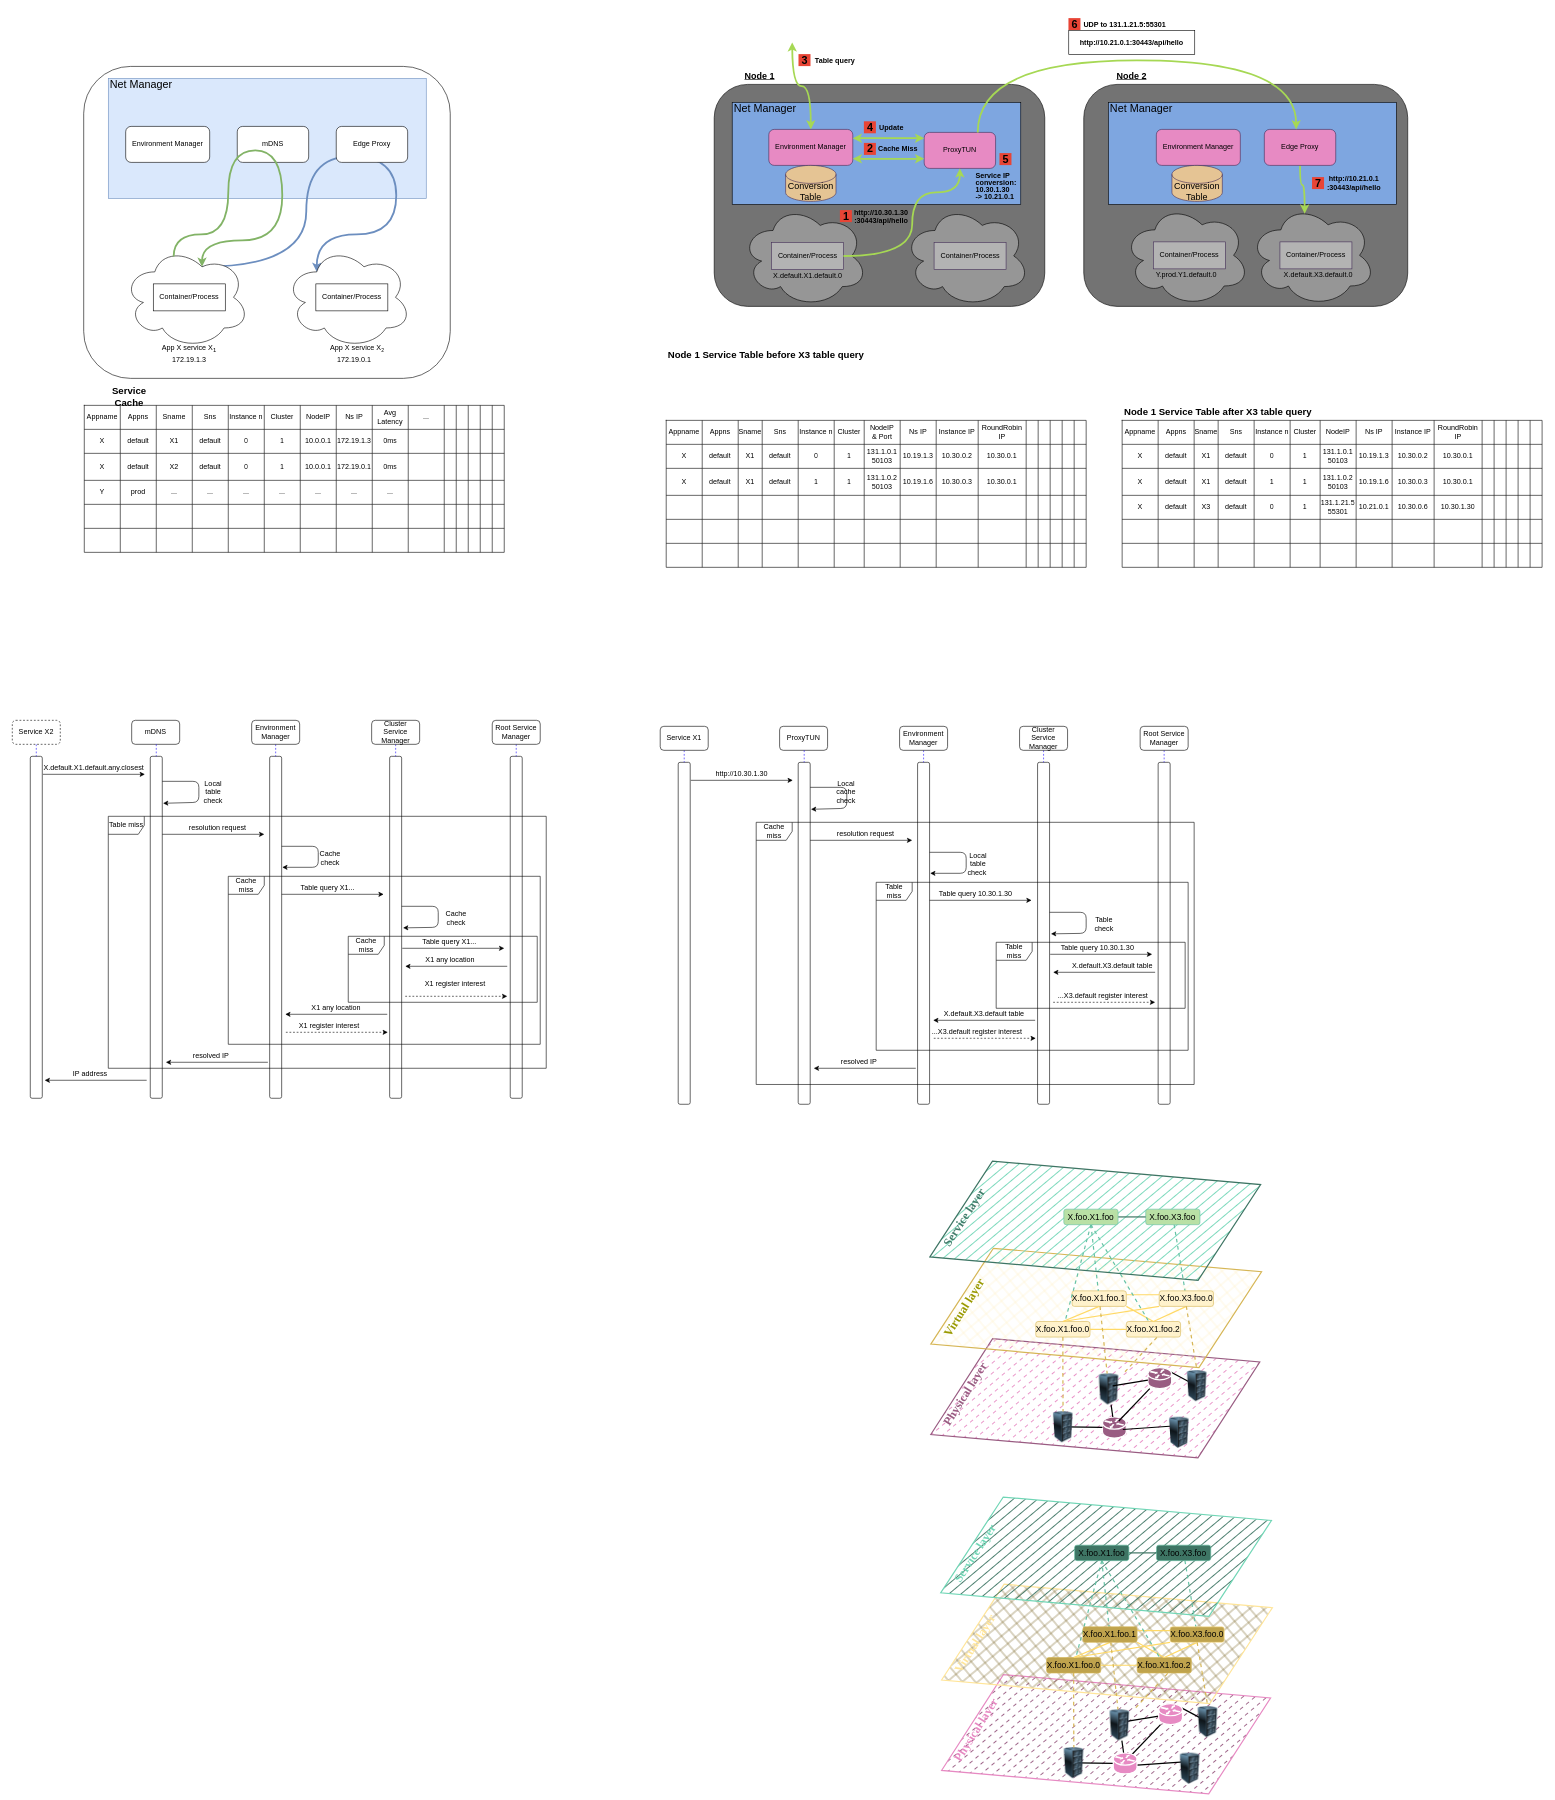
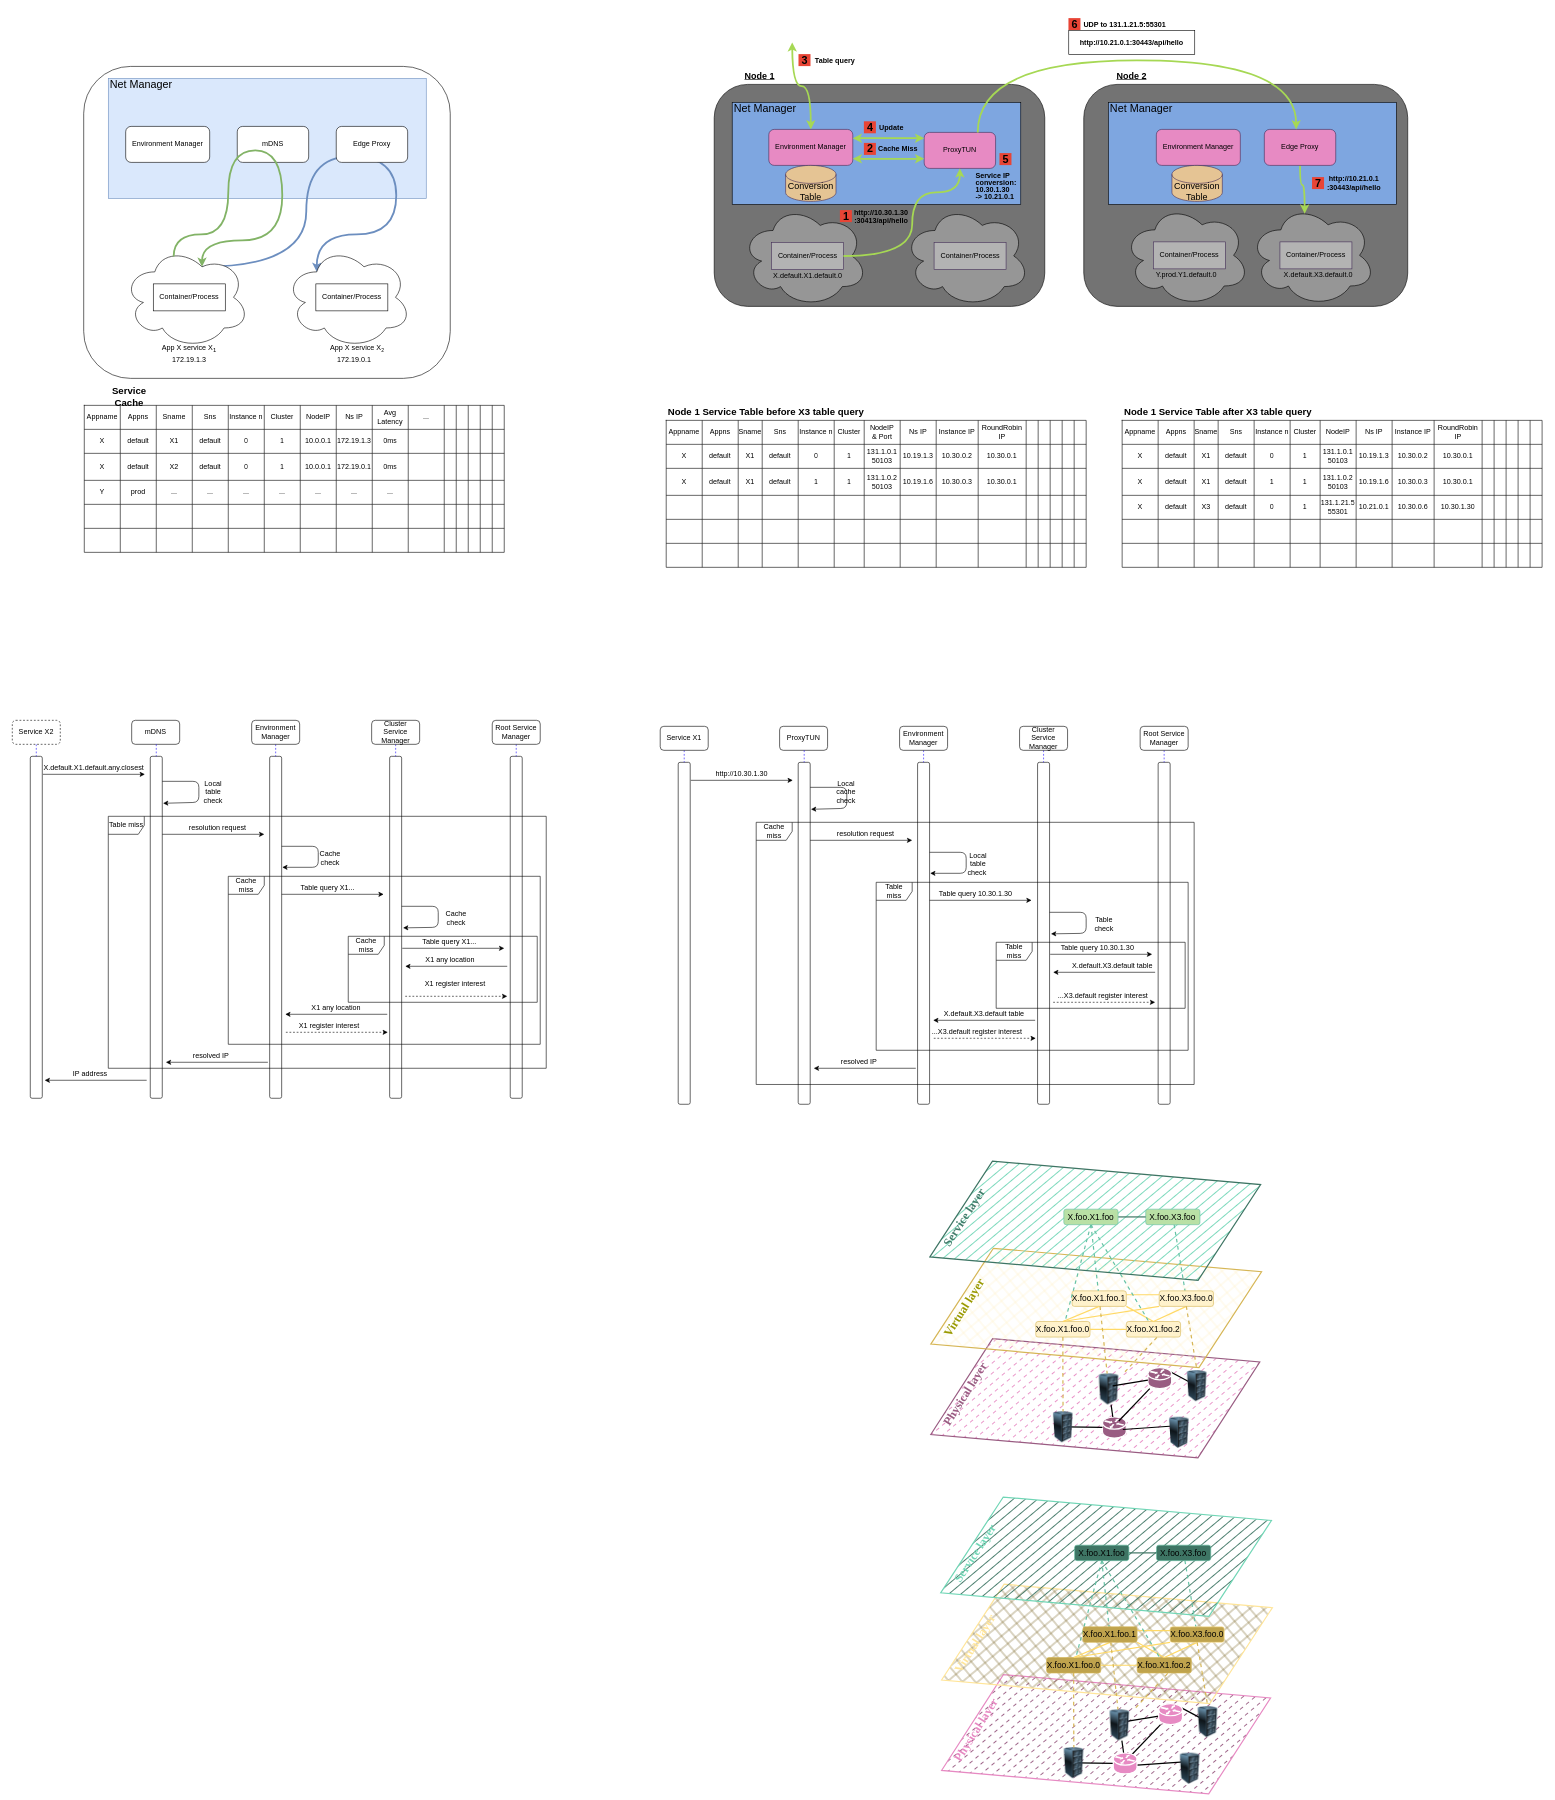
node "http://10.30.1.30 :30443/api/hello": label "http://10.30.1.30 :30443/api/hello" -> "http://10.30.1.30 :30413/api/hello"
node "Node 1 Service Table before X3 table query": moved (779, 354) -> (779, 411)
